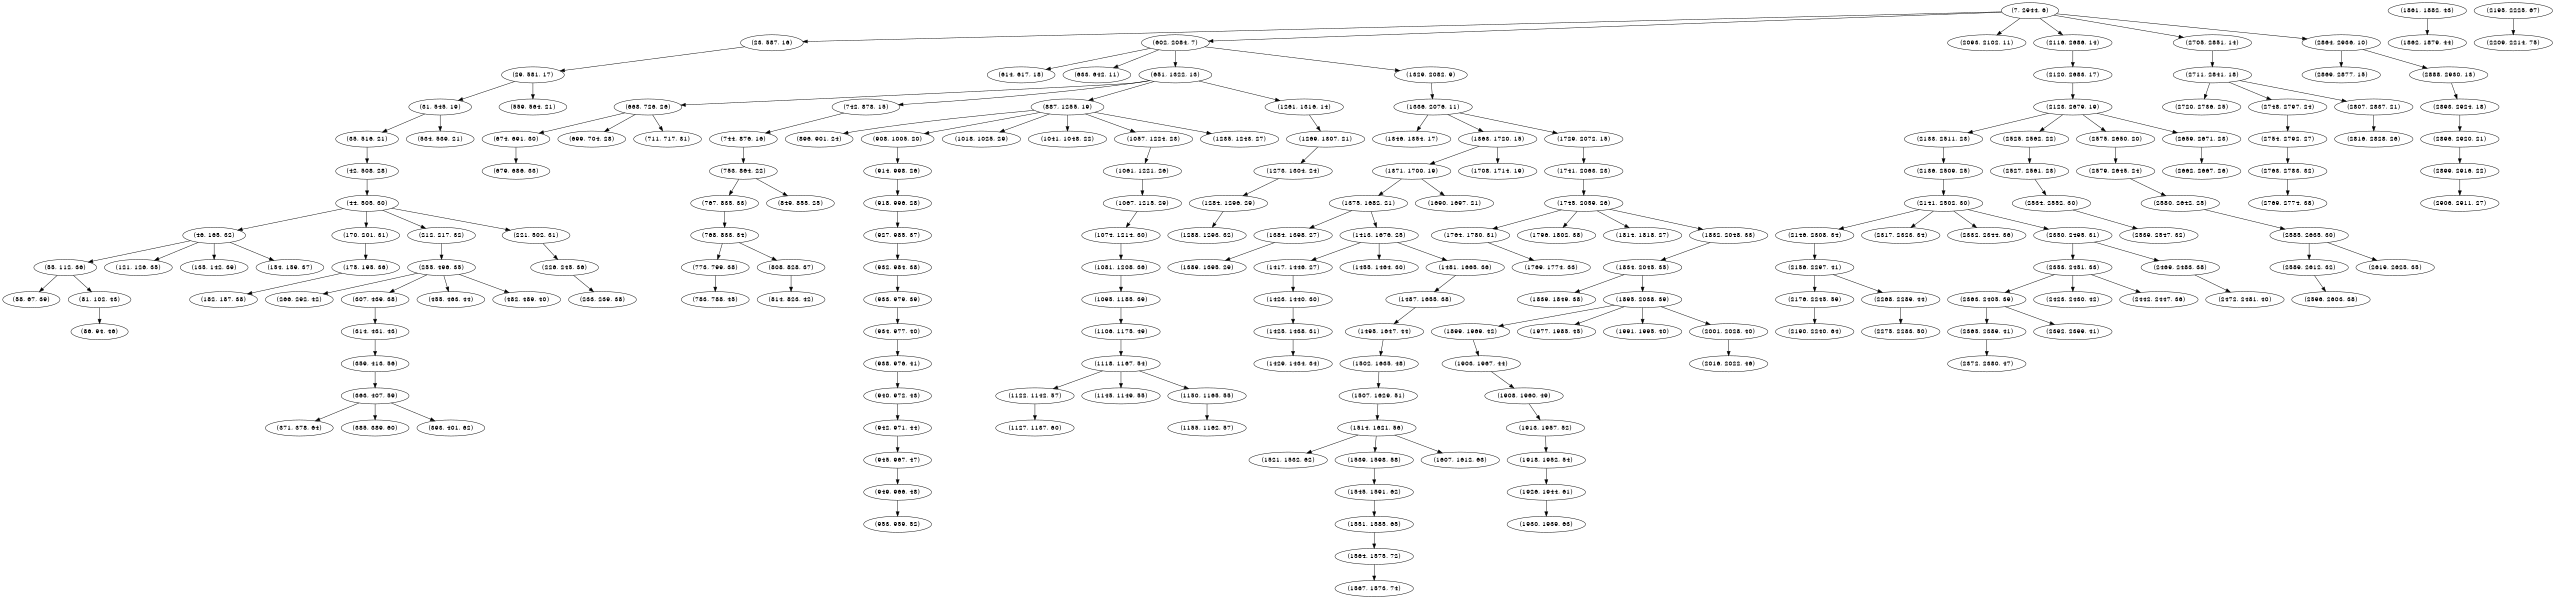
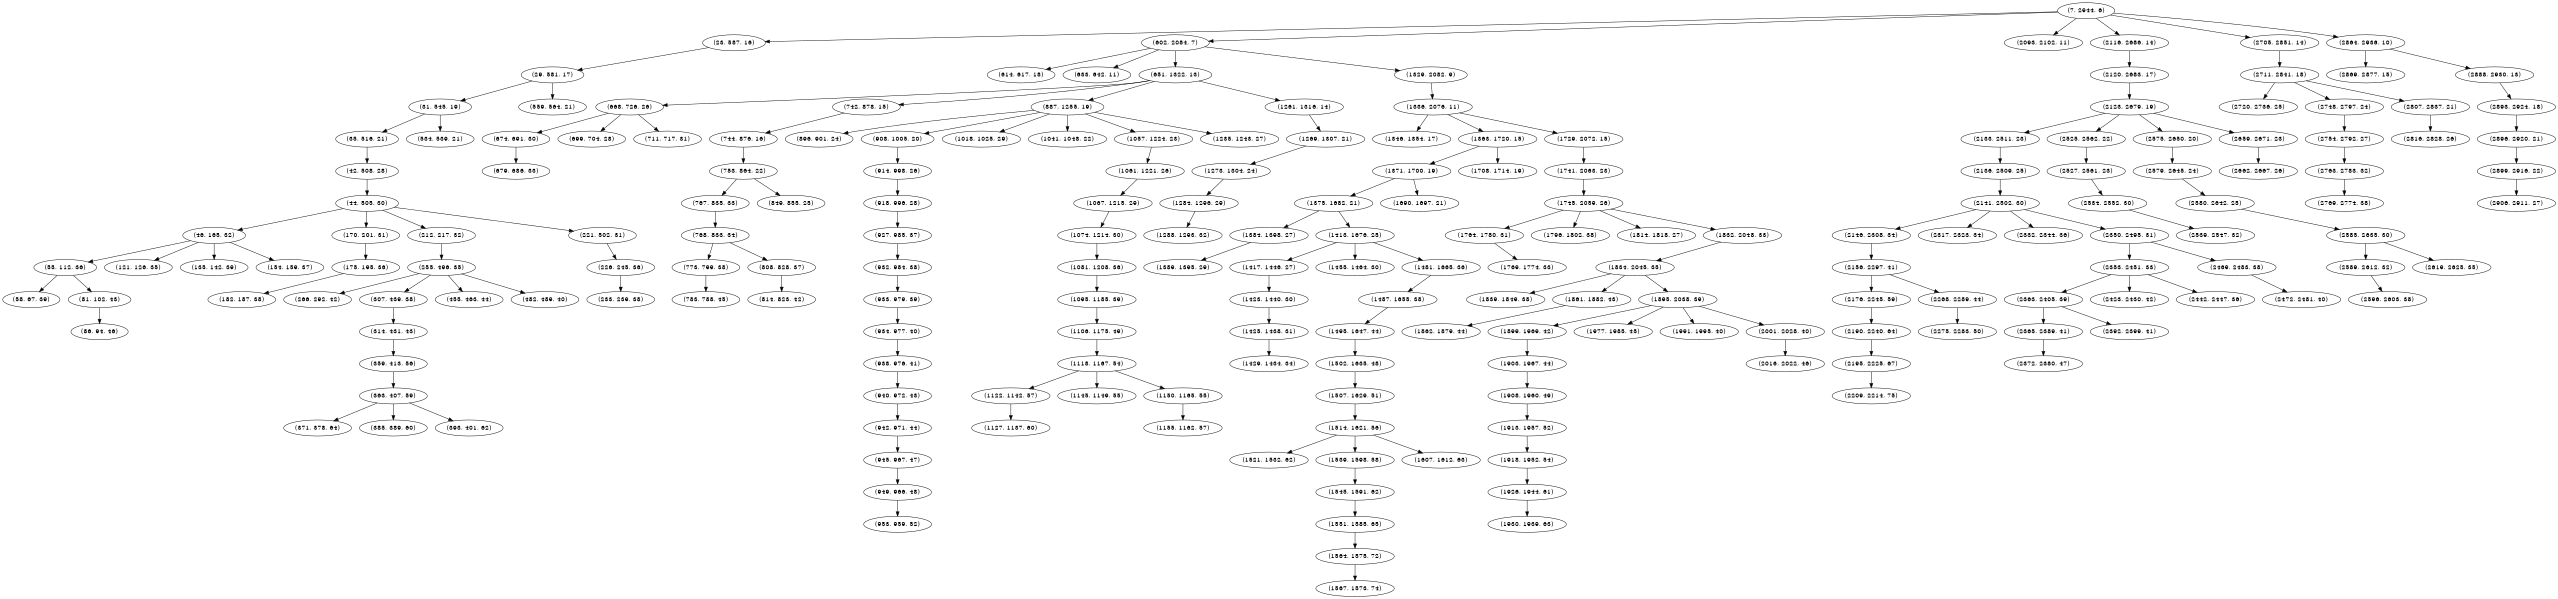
edge "(1834, 2045, 35)" -> "(1861, 1882, 43)": added
edge "(2190, 2240, 64)" -> "(2195, 2225, 67)": added
